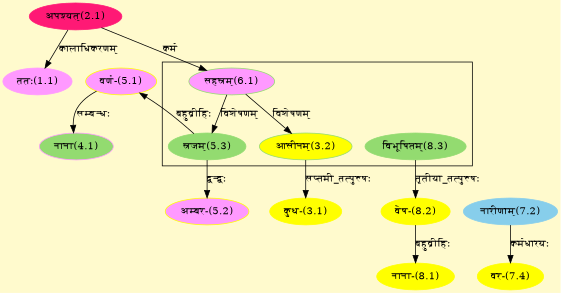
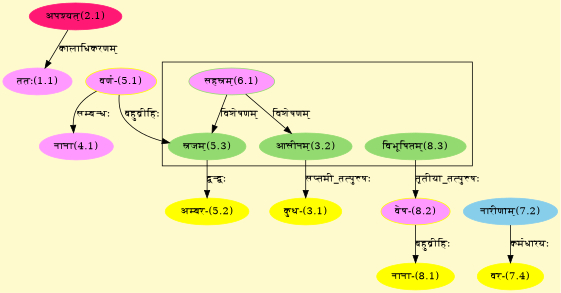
edge "अपश्यत्(2.1)" -> "सहस्रम्(6.1)": removed, label "कर्म"
edge "स्रजम्(5.3)" -> "वर्ण-(5.1)": reversed
node "नाना(4.1)": fillcolor #93db70 -> #ff99ff
node "आसीनम्(3.2)": fillcolor #ffff00 -> #93db70
node "अम्बर-(5.2)": fillcolor #ff99ff -> #ffff00
node "वेष-(8.2)": fillcolor #ffff00 -> #ff99ff
